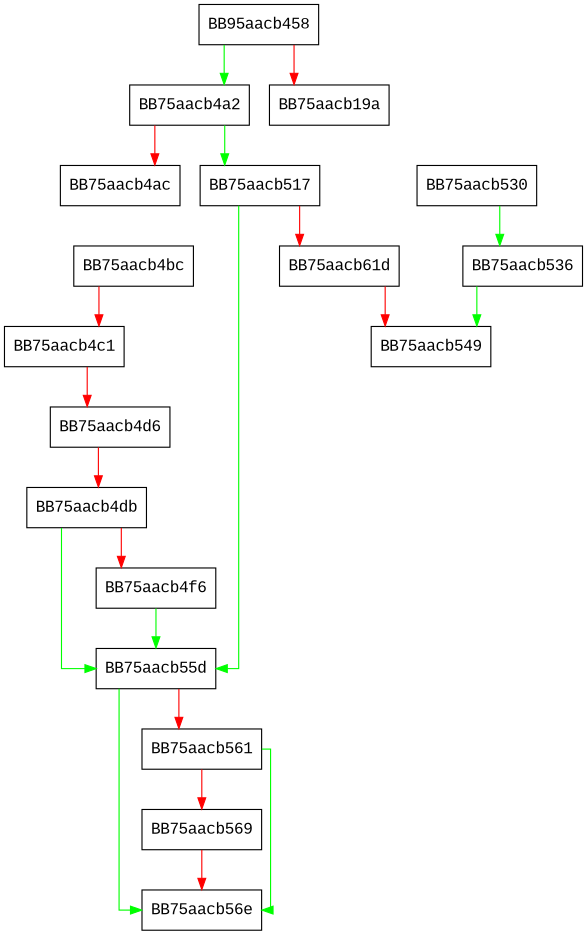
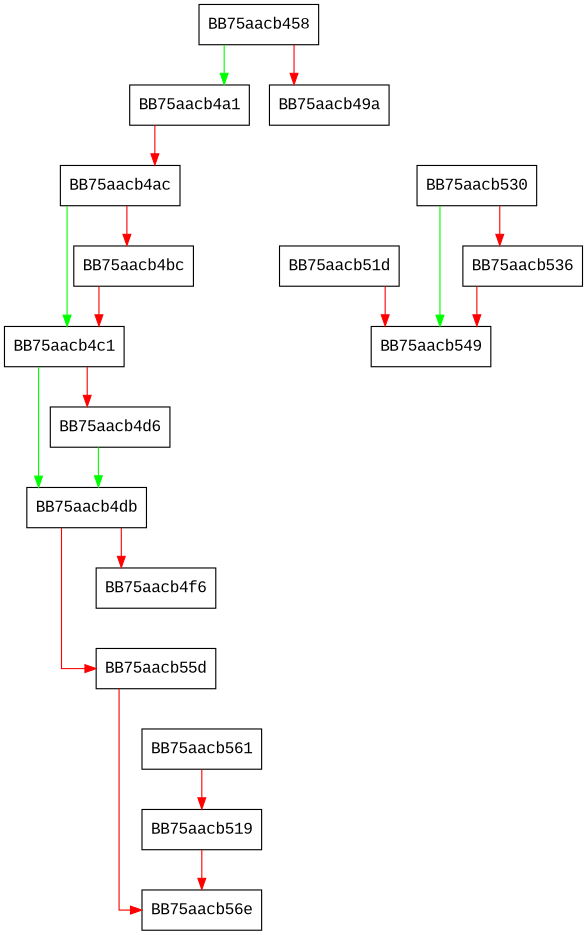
node "BB95aacb458": label "BB95aacb458" -> "BB75aacb458"
node "BB75aacb4a2": label "BB75aacb4a2" -> "BB75aacb4a1"
node "BB75aacb19a": label "BB75aacb19a" -> "BB75aacb49a"
node "BB75aacb517": removed
edge "BB75aacb4ac" -> "BB75aacb4bc": added
edge "BB75aacb530" -> "BB75aacb536": color green -> red
edge "BB75aacb4ac" -> "BB75aacb4c1": added
edge "BB75aacb530" -> "BB75aacb549": added
node "BB75aacb61d": label "BB75aacb61d" -> "BB75aacb51d"
edge "BB75aacb536" -> "BB75aacb549": color green -> red
edge "BB75aacb4c1" -> "BB75aacb4db": added
edge "BB75aacb4d6" -> "BB75aacb4db": color red -> green
edge "BB75aacb4db" -> "BB75aacb55d": color green -> red
edge "BB75aacb4f6" -> "BB75aacb55d": removed
edge "BB75aacb55d" -> "BB75aacb561": removed
edge "BB75aacb55d" -> "BB75aacb56e": color green -> red
edge "BB75aacb561" -> "BB75aacb56e": removed
node "BB75aacb569": label "BB75aacb569" -> "BB75aacb519"
